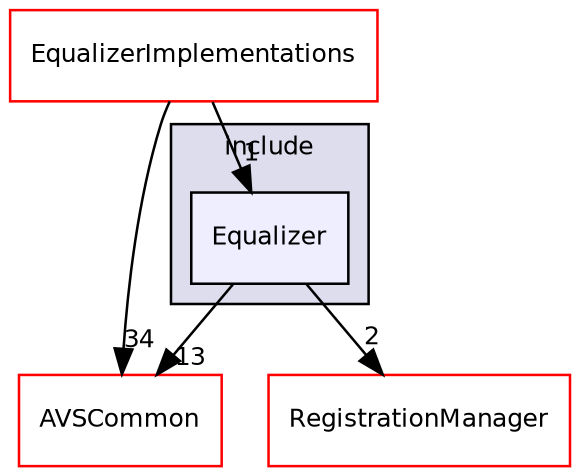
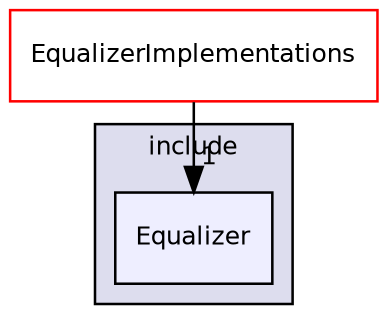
node "AVSCommon": removed
node "RegistrationManager": removed
